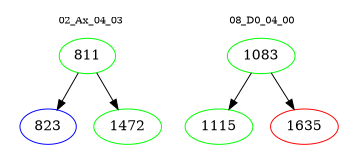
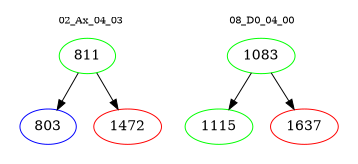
node "823": label "823" -> "803"
node "1472": color green -> red
node "1635": label "1635" -> "1637"
